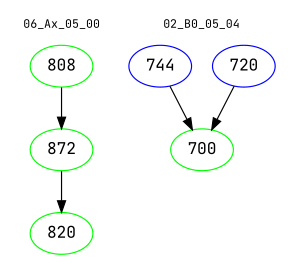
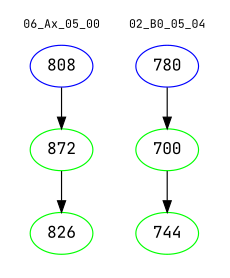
node "808": color green -> blue
node "744": color blue -> green
node "720": label "720" -> "780"
edge "744" -> "700": reversed
node "820": label "820" -> "826"
